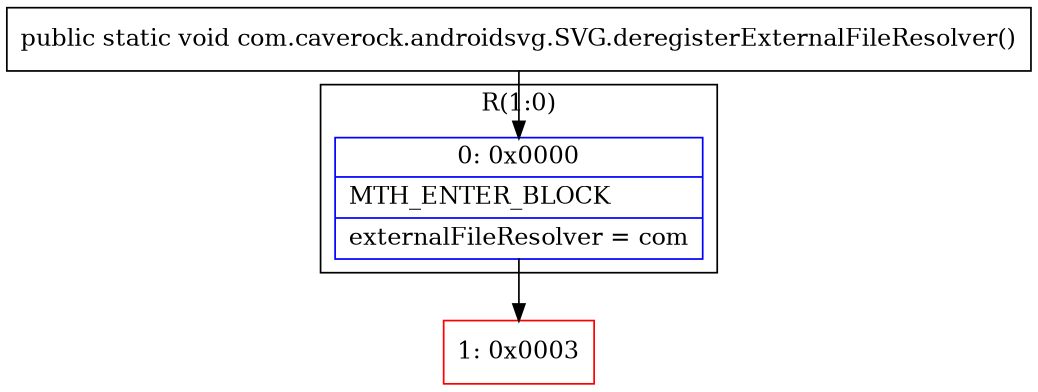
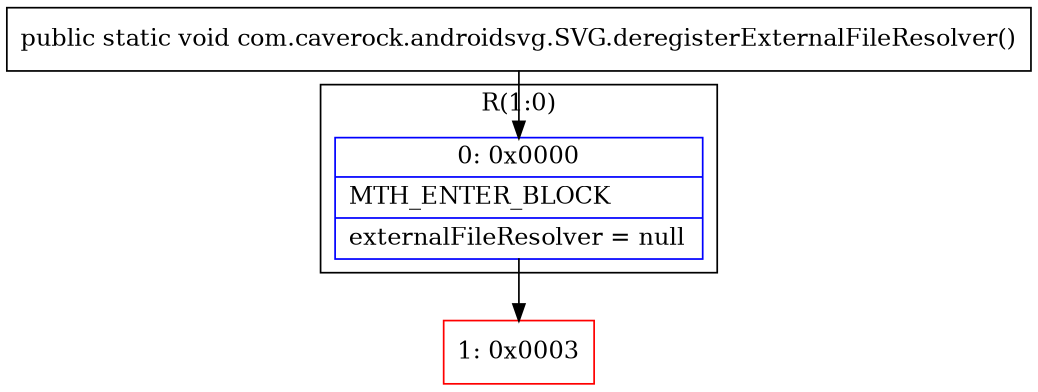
node "0: 0x0000": text "externalFileResolver = com" -> "externalFileResolver = null"
